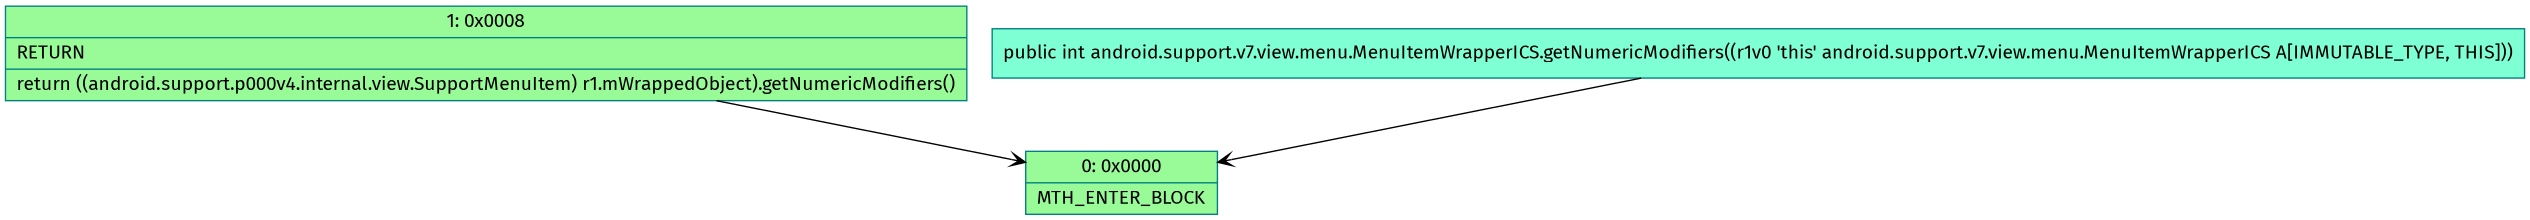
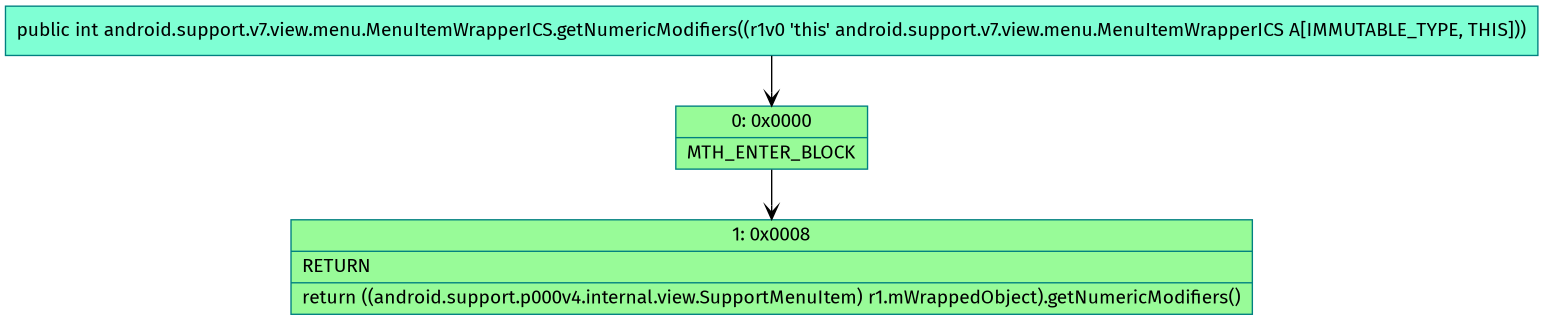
edge "1: 0x0008" -> "0: 0x0000": reversed
